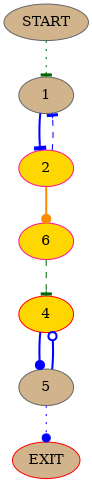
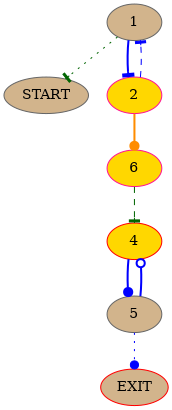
edge "START" -> "1": reversed
